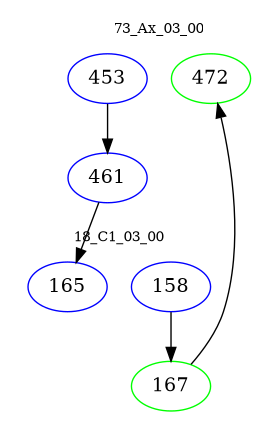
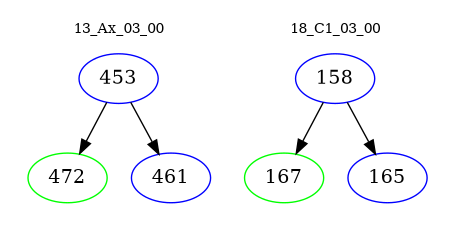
cluster "73_Ax_03_00": label "73_Ax_03_00" -> "13_Ax_03_00"
edge "461" -> "165": now "158" -> "165"
edge "167" -> "472": now "453" -> "472"
